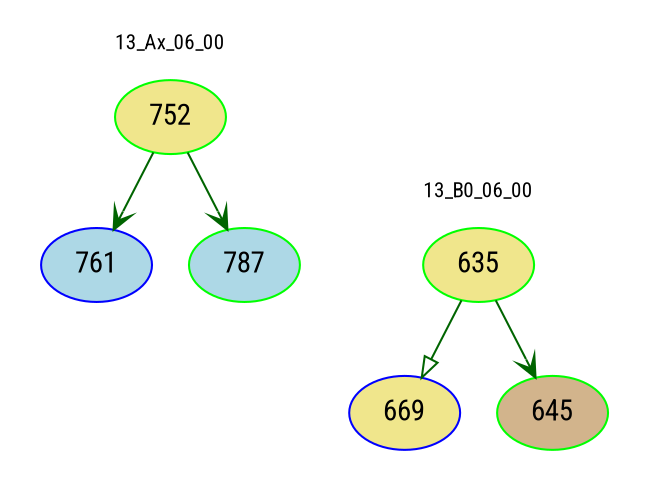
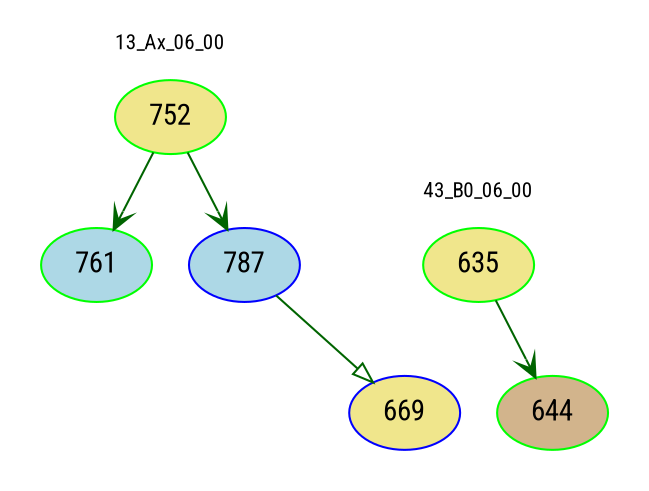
cluster "13_B0_06_00": label "13_B0_06_00" -> "43_B0_06_00"
node "761": color blue -> green
node "787": color green -> blue
edge "635" -> "669": now "787" -> "669"
node "645": label "645" -> "644"
